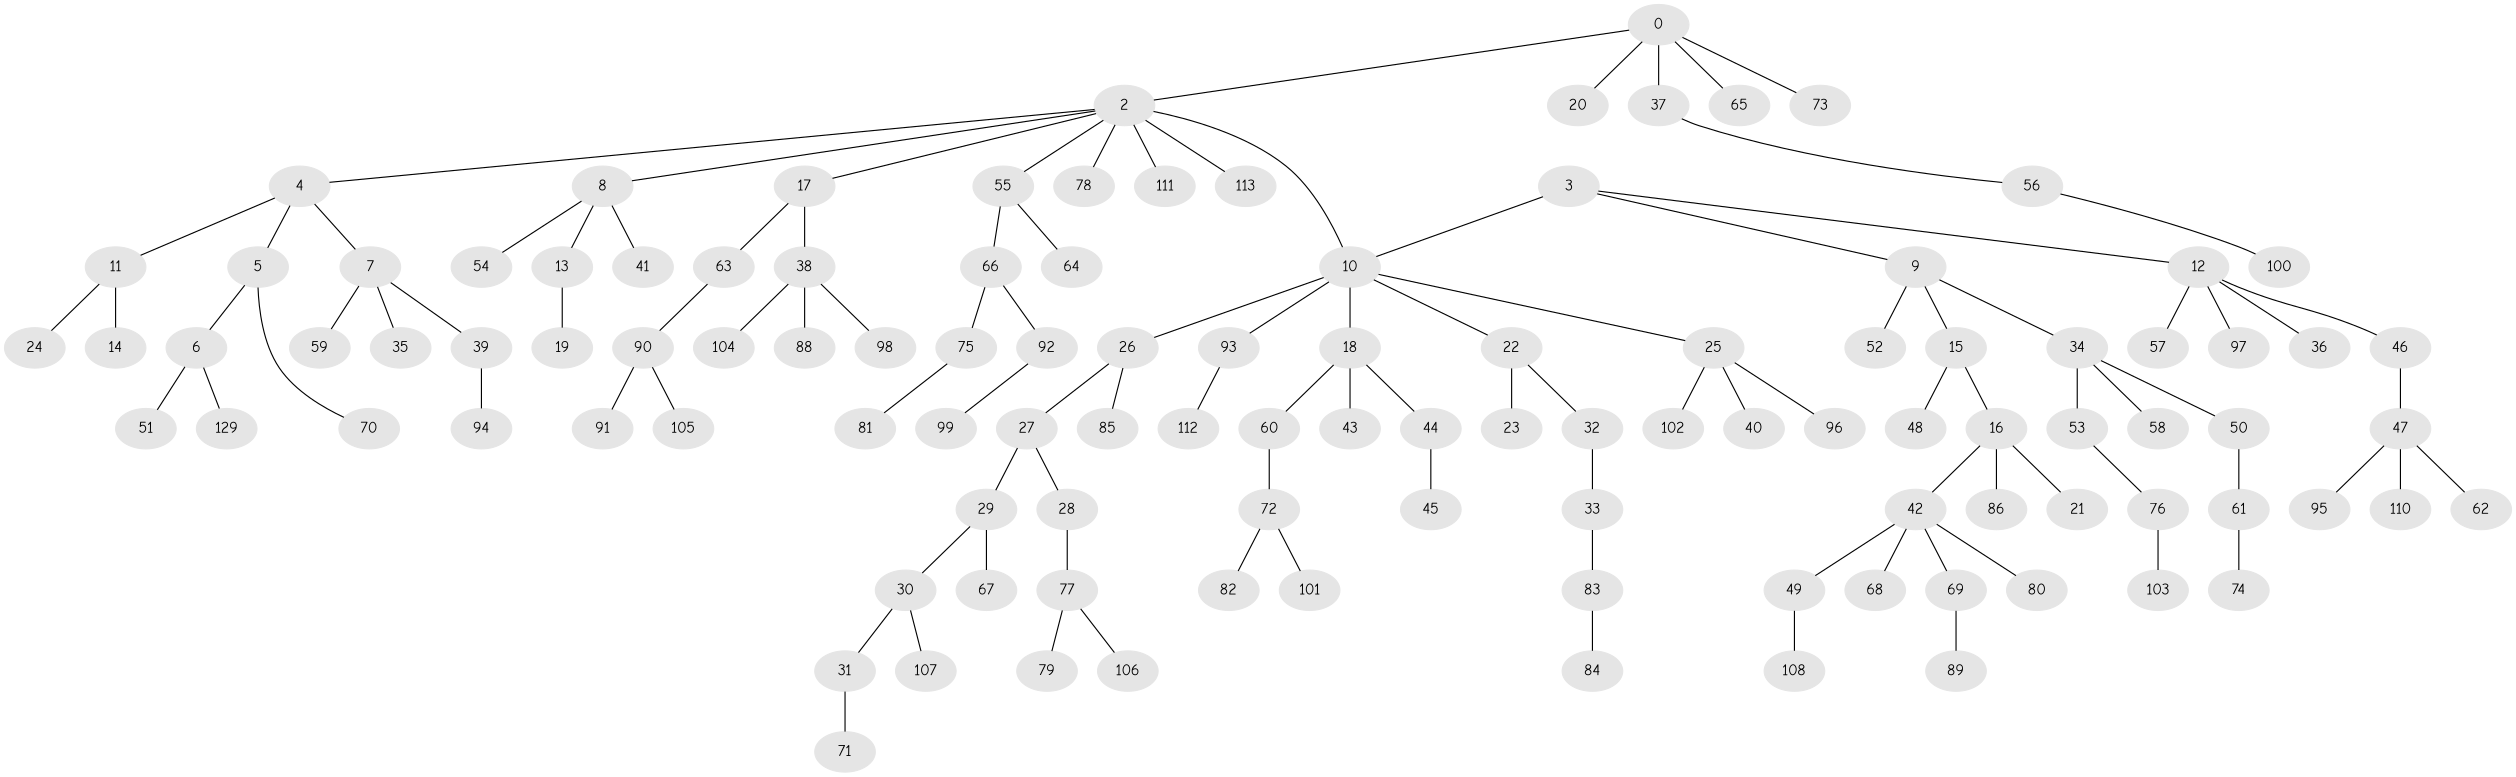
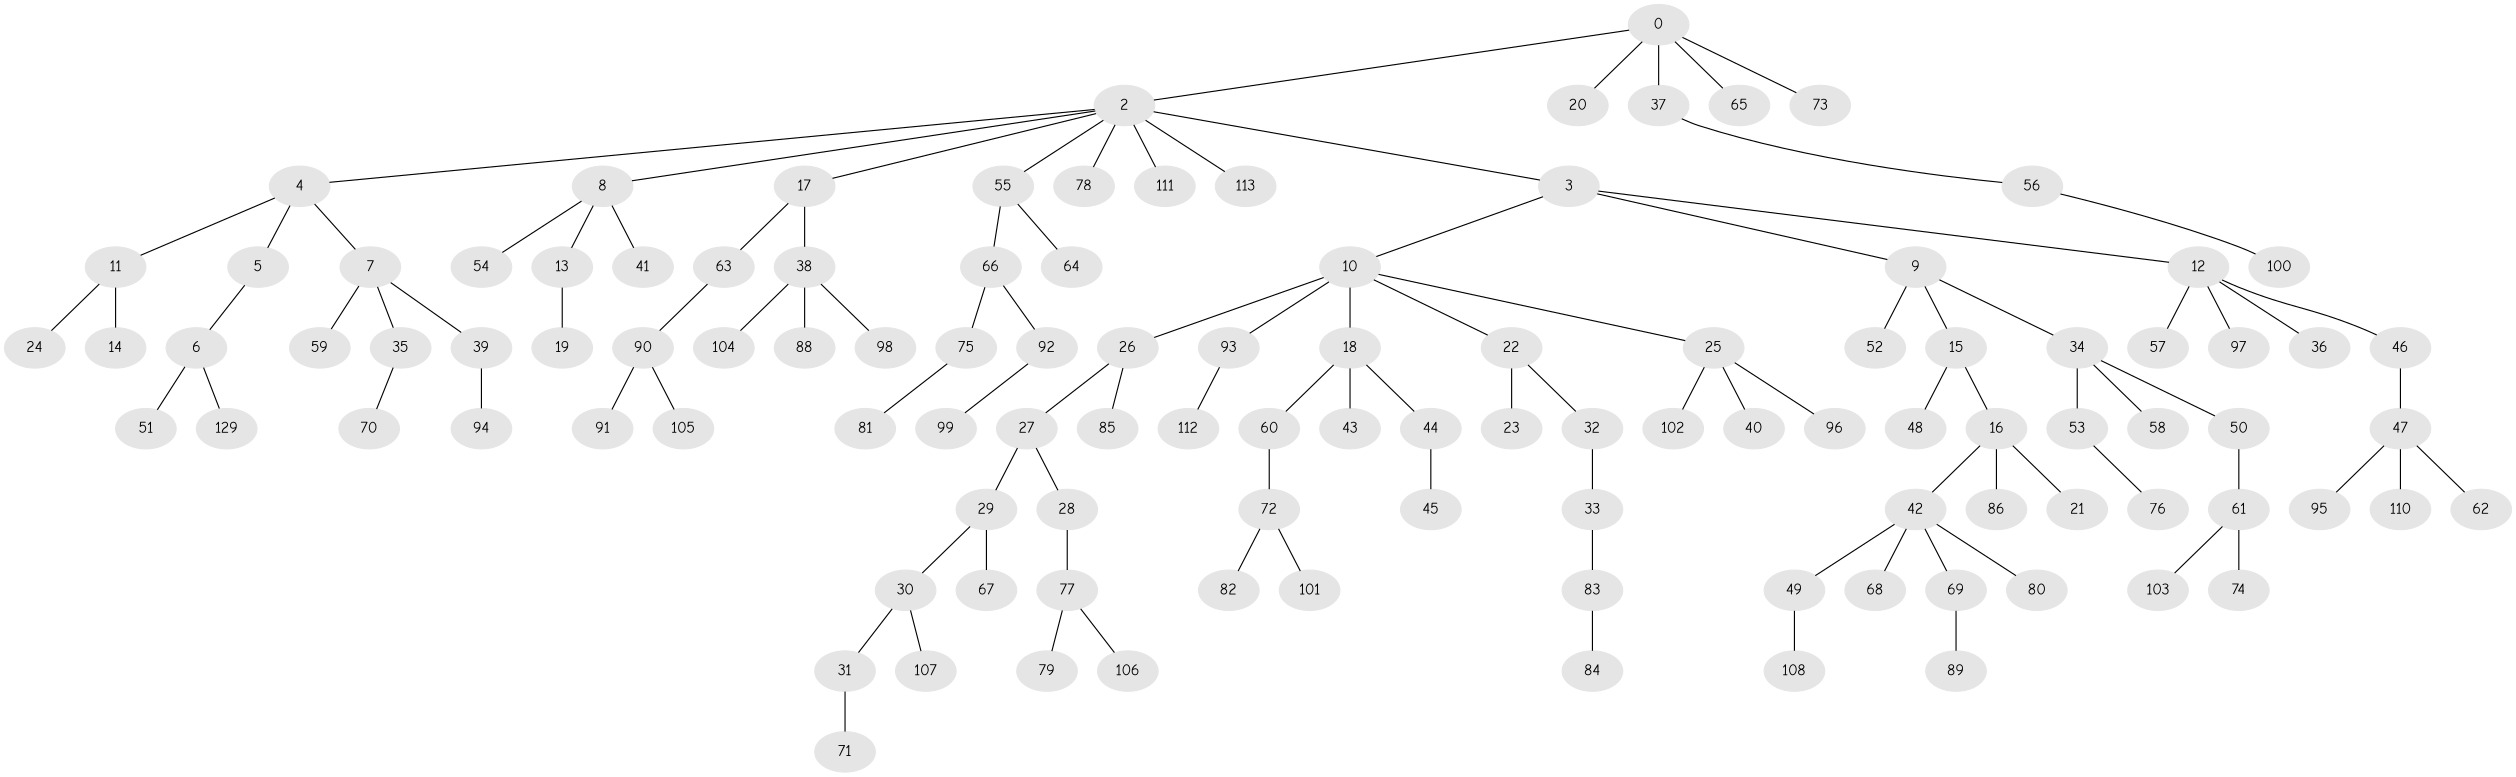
edge "2" -- "10": now "2" -- "3"
edge "5" -- "70": now "35" -- "70"
edge "76" -- "103": now "61" -- "103"
